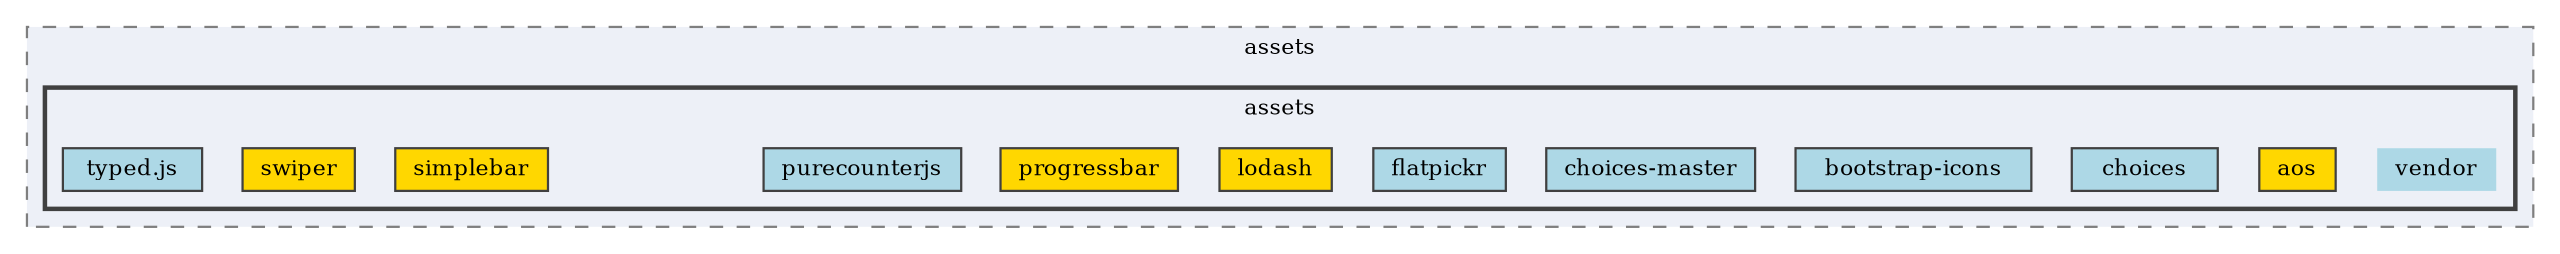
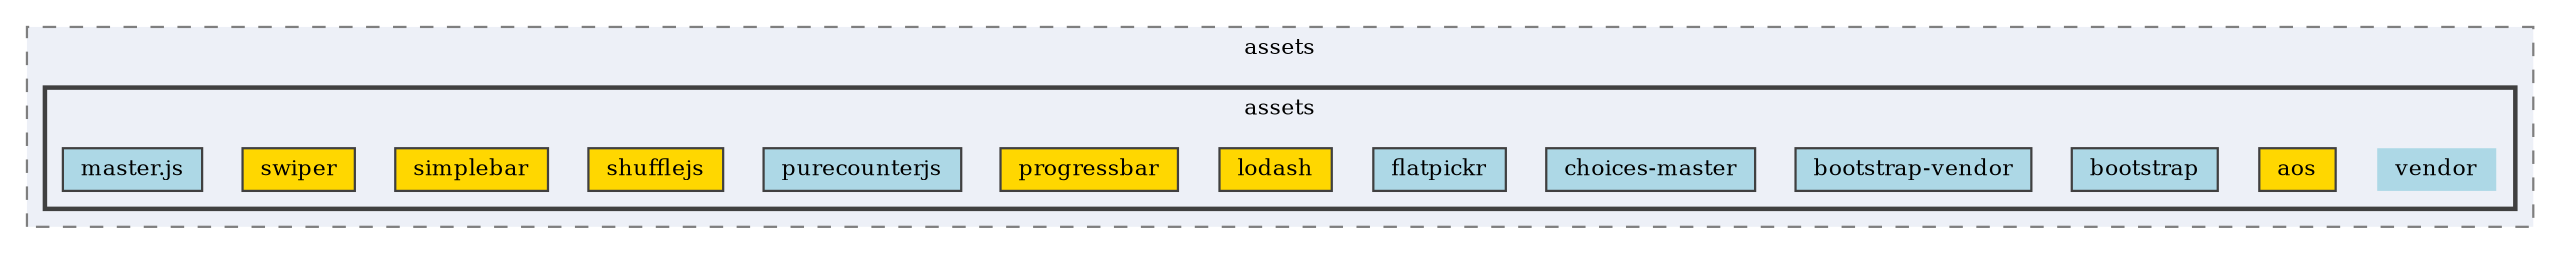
node "typed.js": label "typed.js" -> "master.js"
node "shufflejs": added
node "bootstrap-icons": label "bootstrap-icons" -> "bootstrap-vendor"
node "choices": label "choices" -> "bootstrap"
